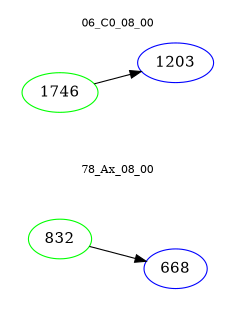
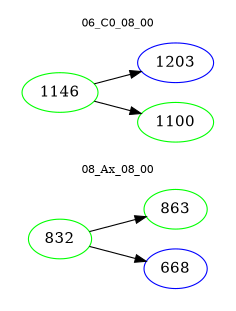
node "1746": label "1746" -> "1146"
node "1100": added
cluster "78_Ax_08_00": label "78_Ax_08_00" -> "08_Ax_08_00"
node "863": added
